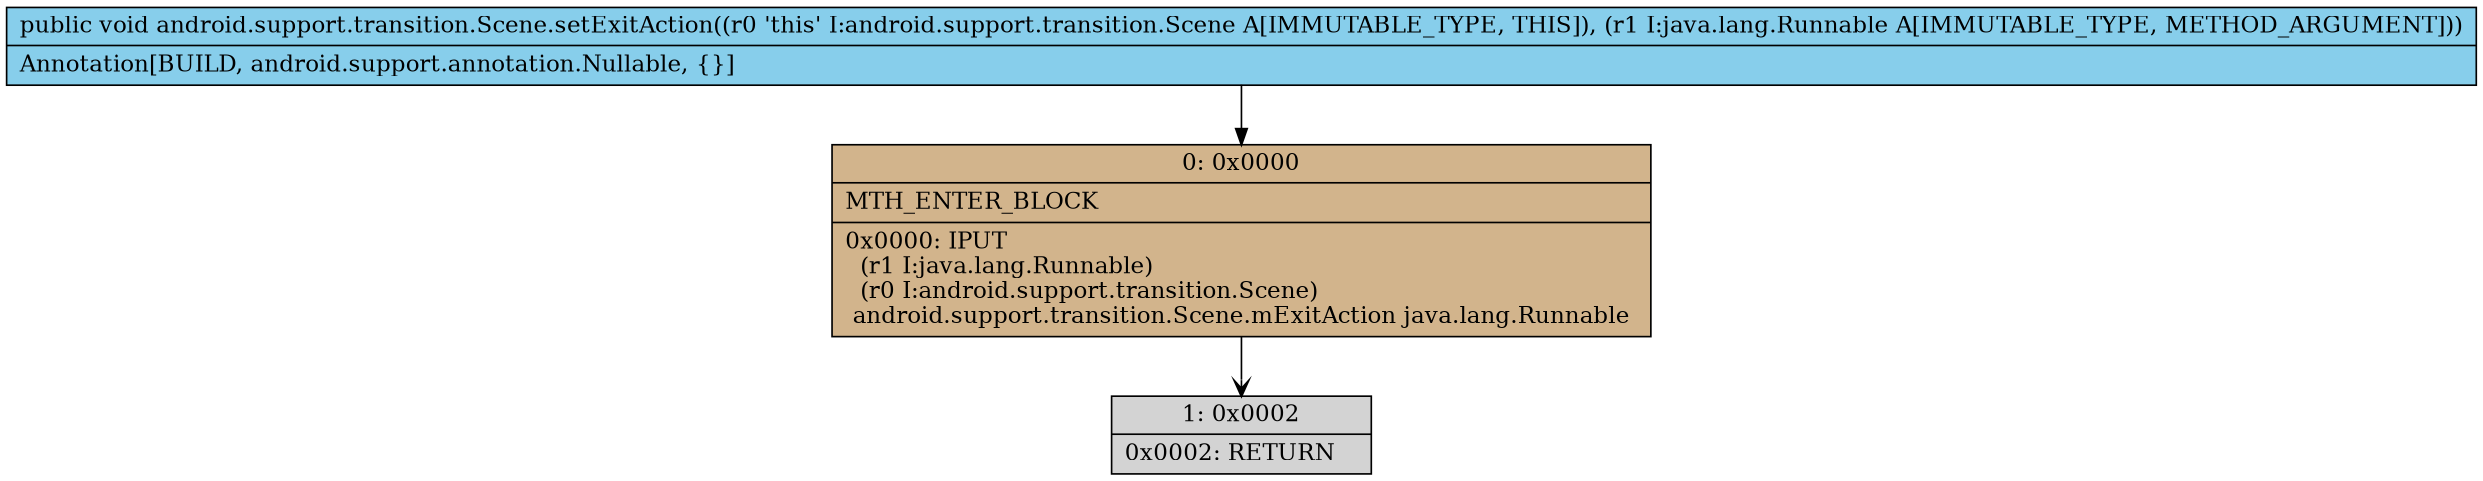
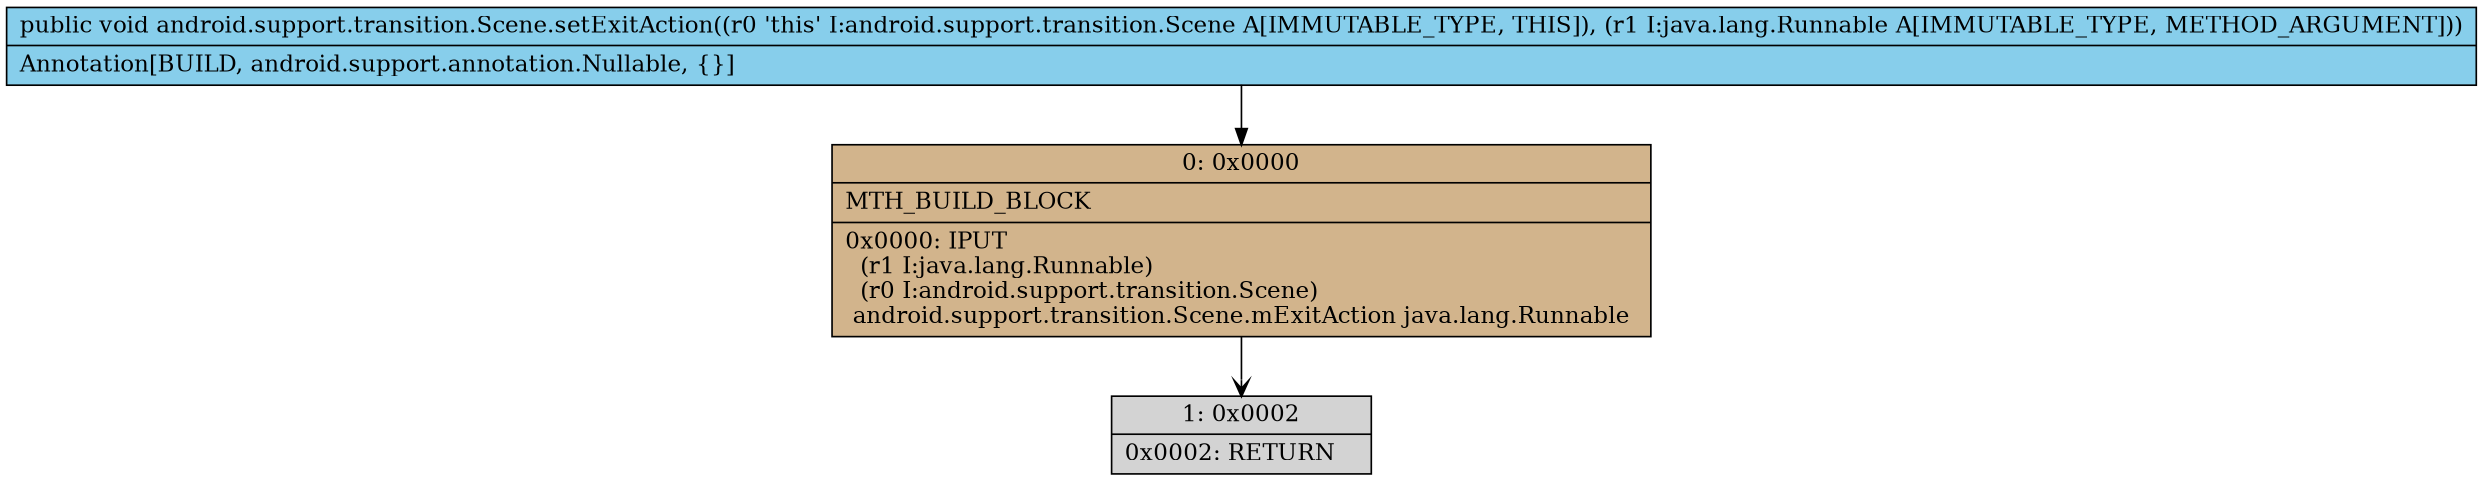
node "0: 0x0000": text "MTH_ENTER_BLOCK" -> "MTH_BUILD_BLOCK"
